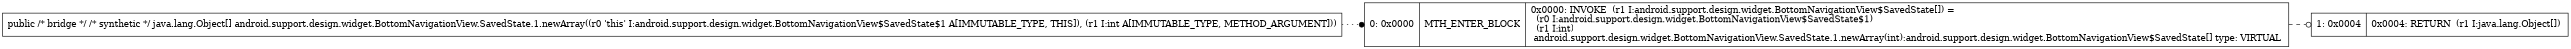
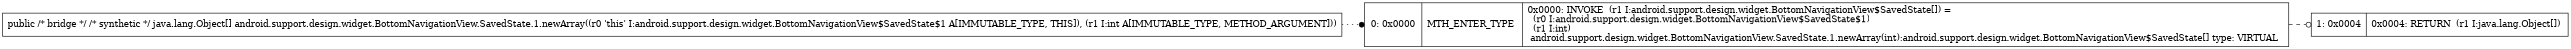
node "0: 0x0000": text "MTH_ENTER_BLOCK" -> "MTH_ENTER_TYPE"
